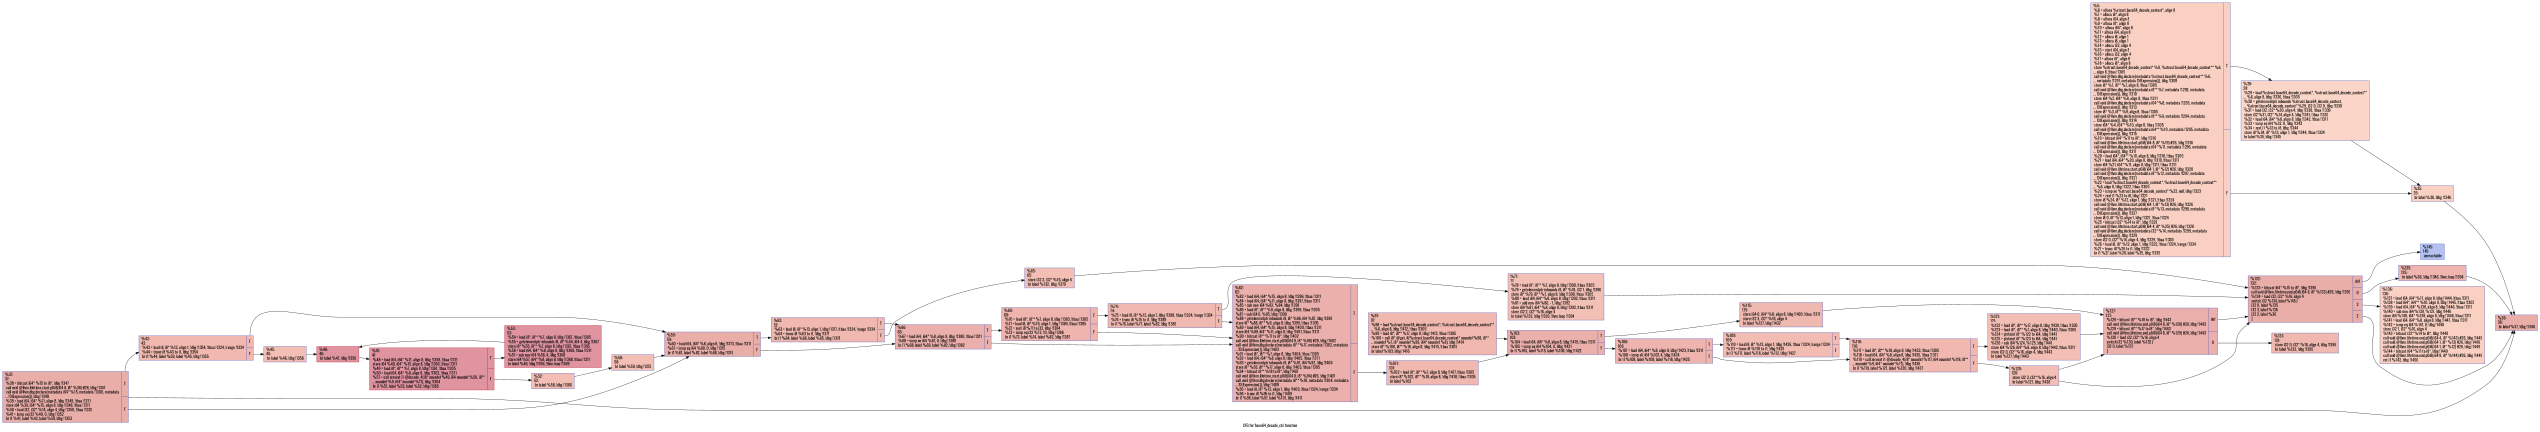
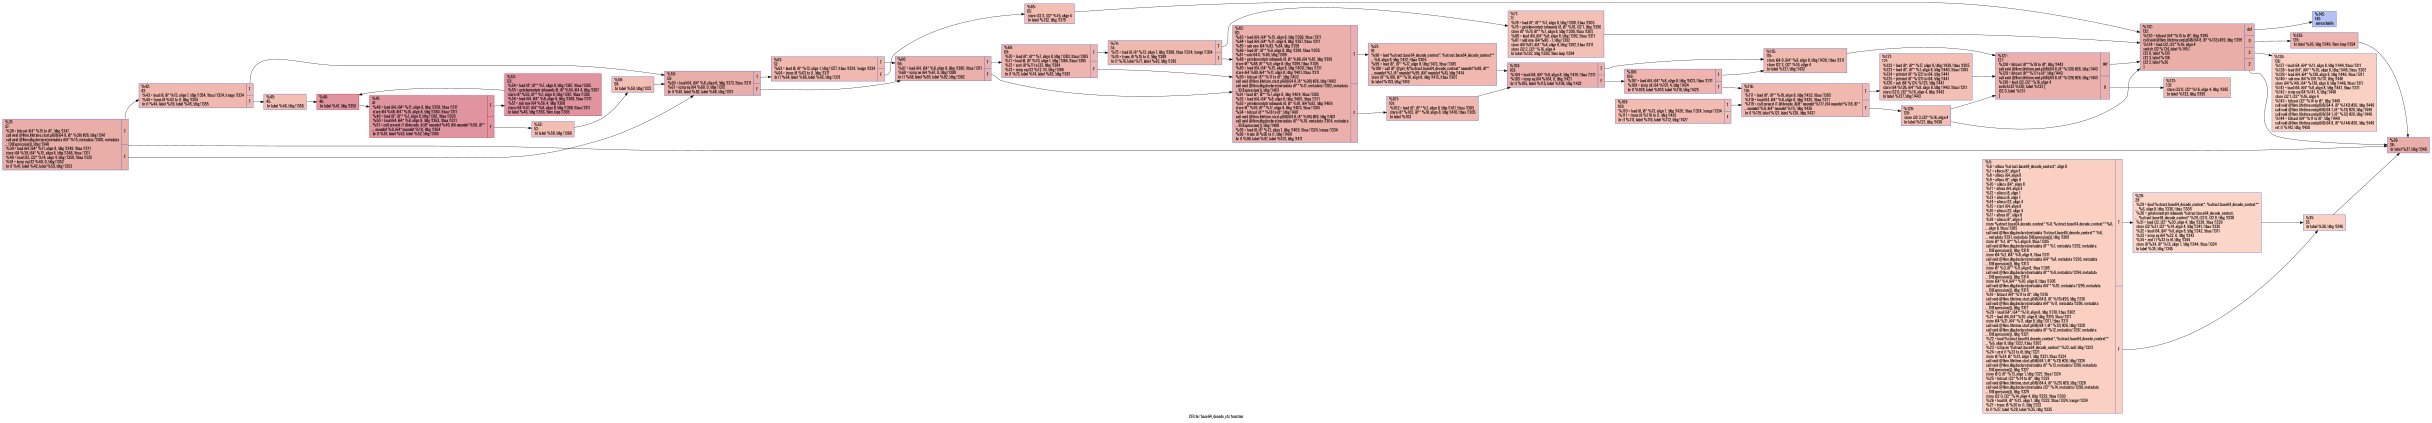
edge "%82:" -> "%97:": added
edge "%106:" -> "%109:": now "%106:" -> "%115:"
